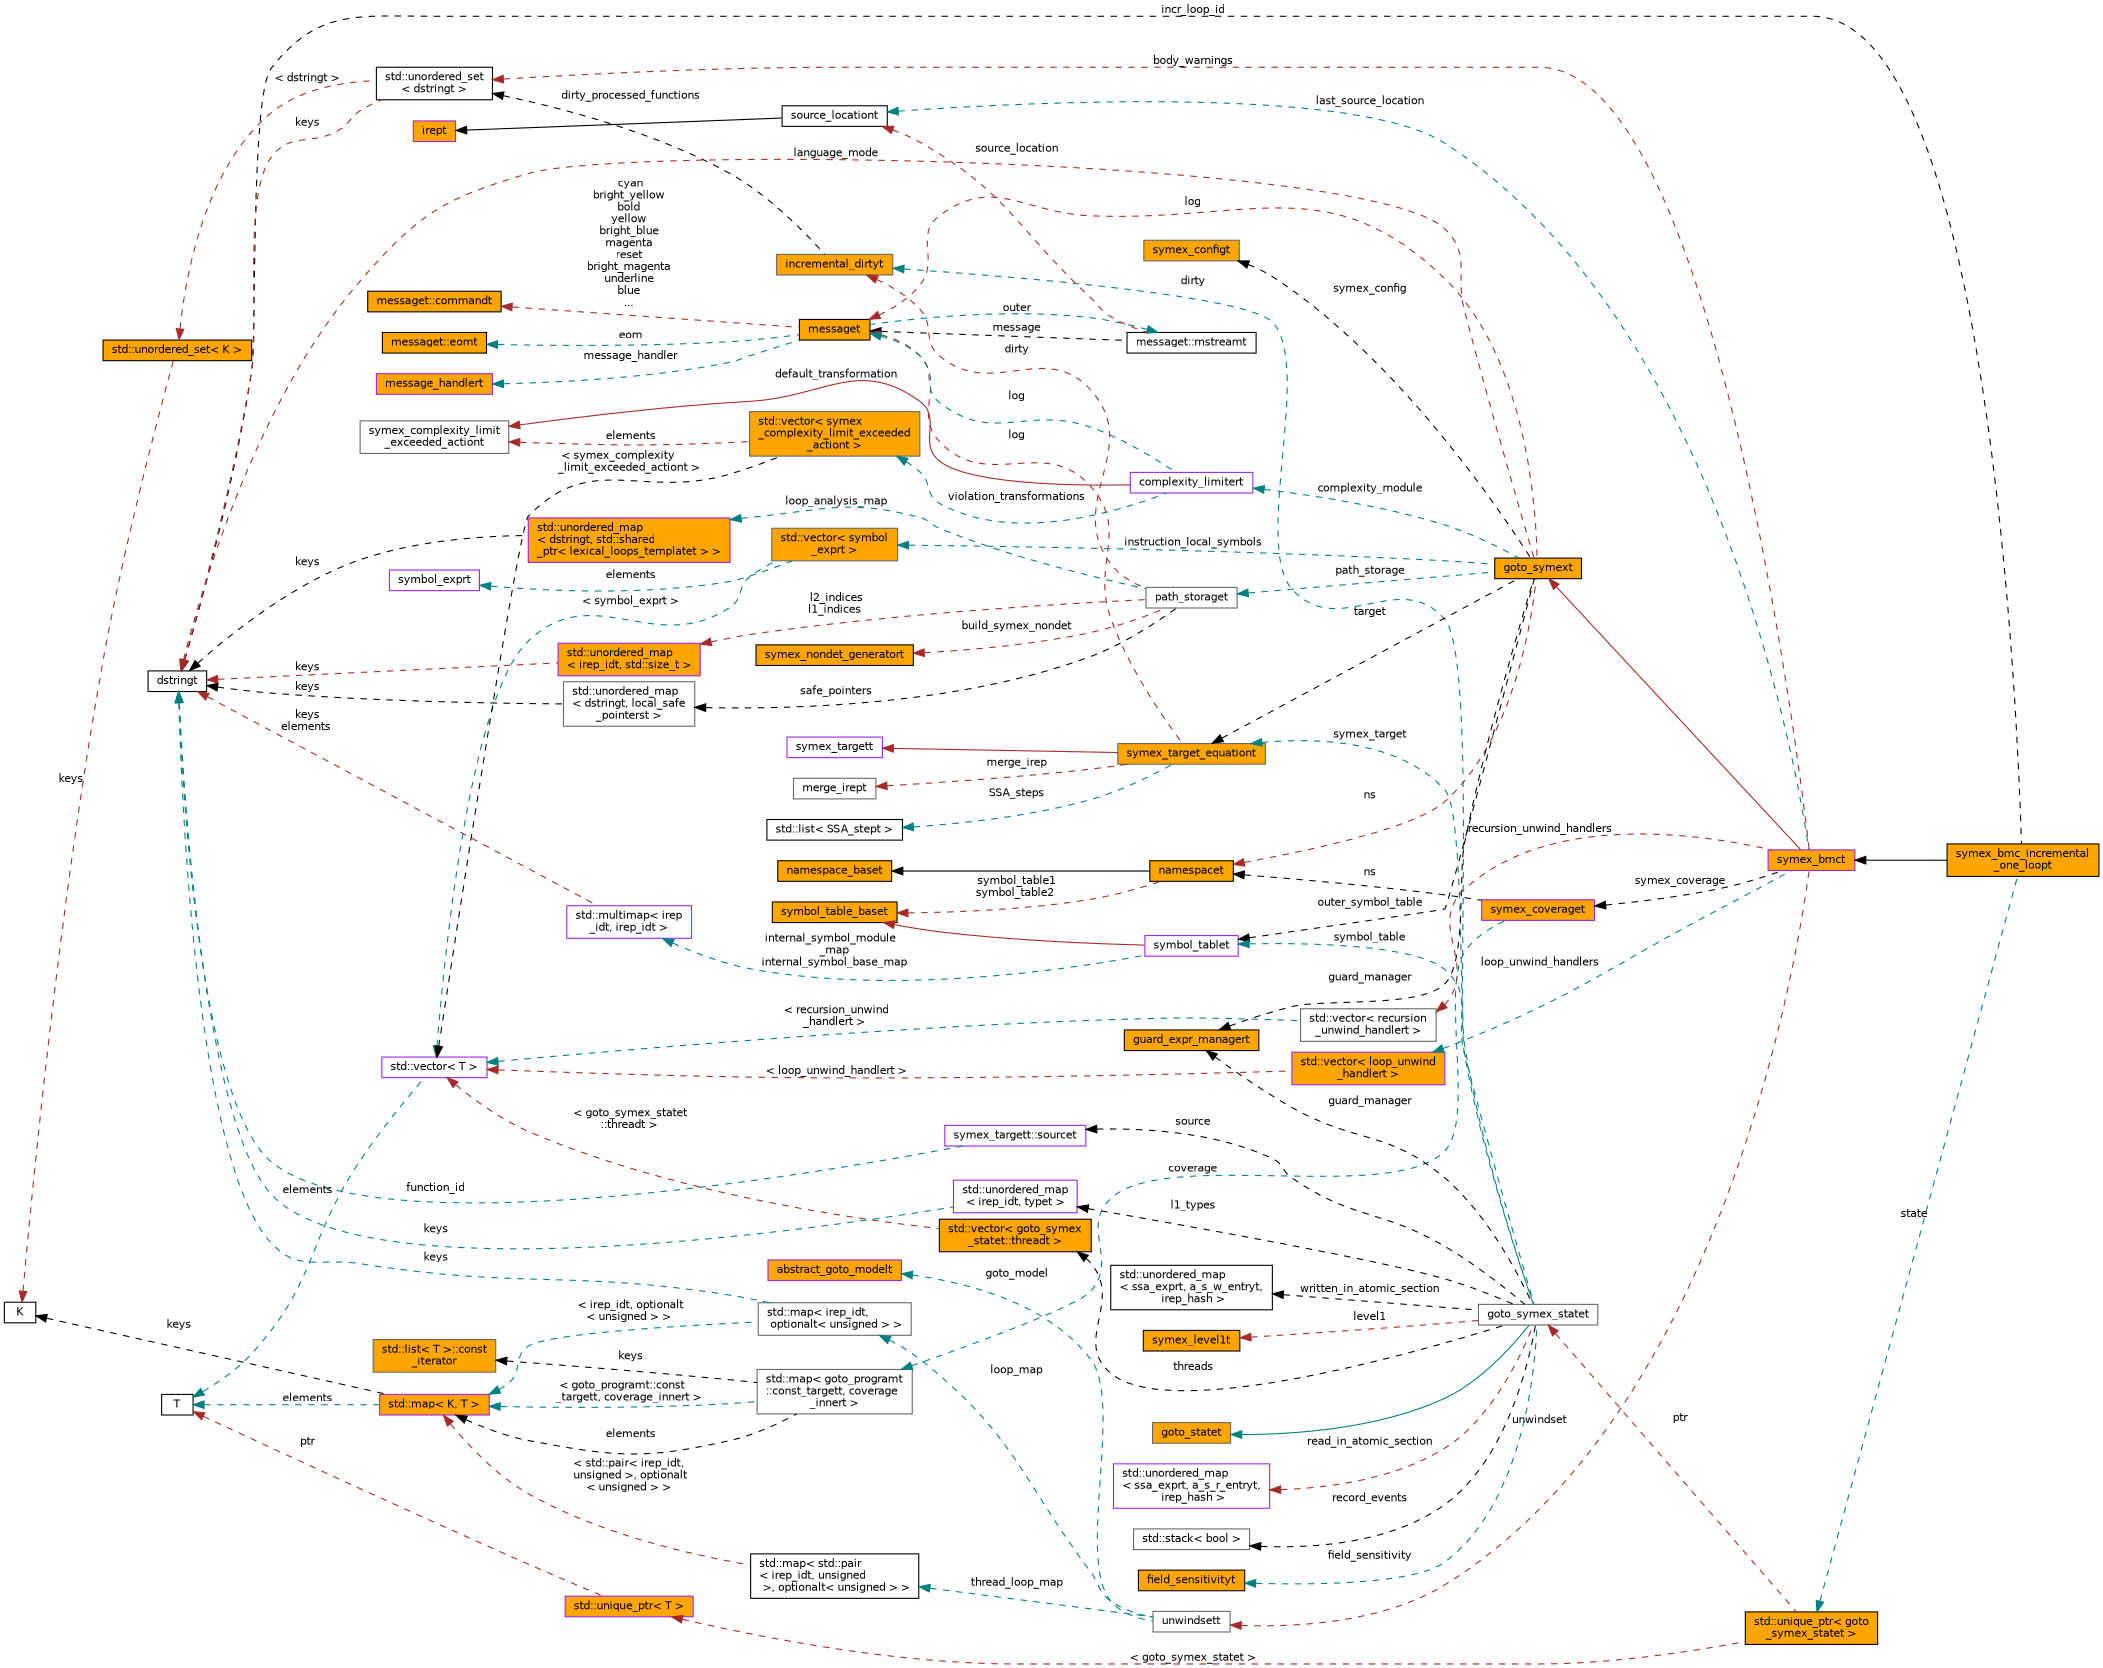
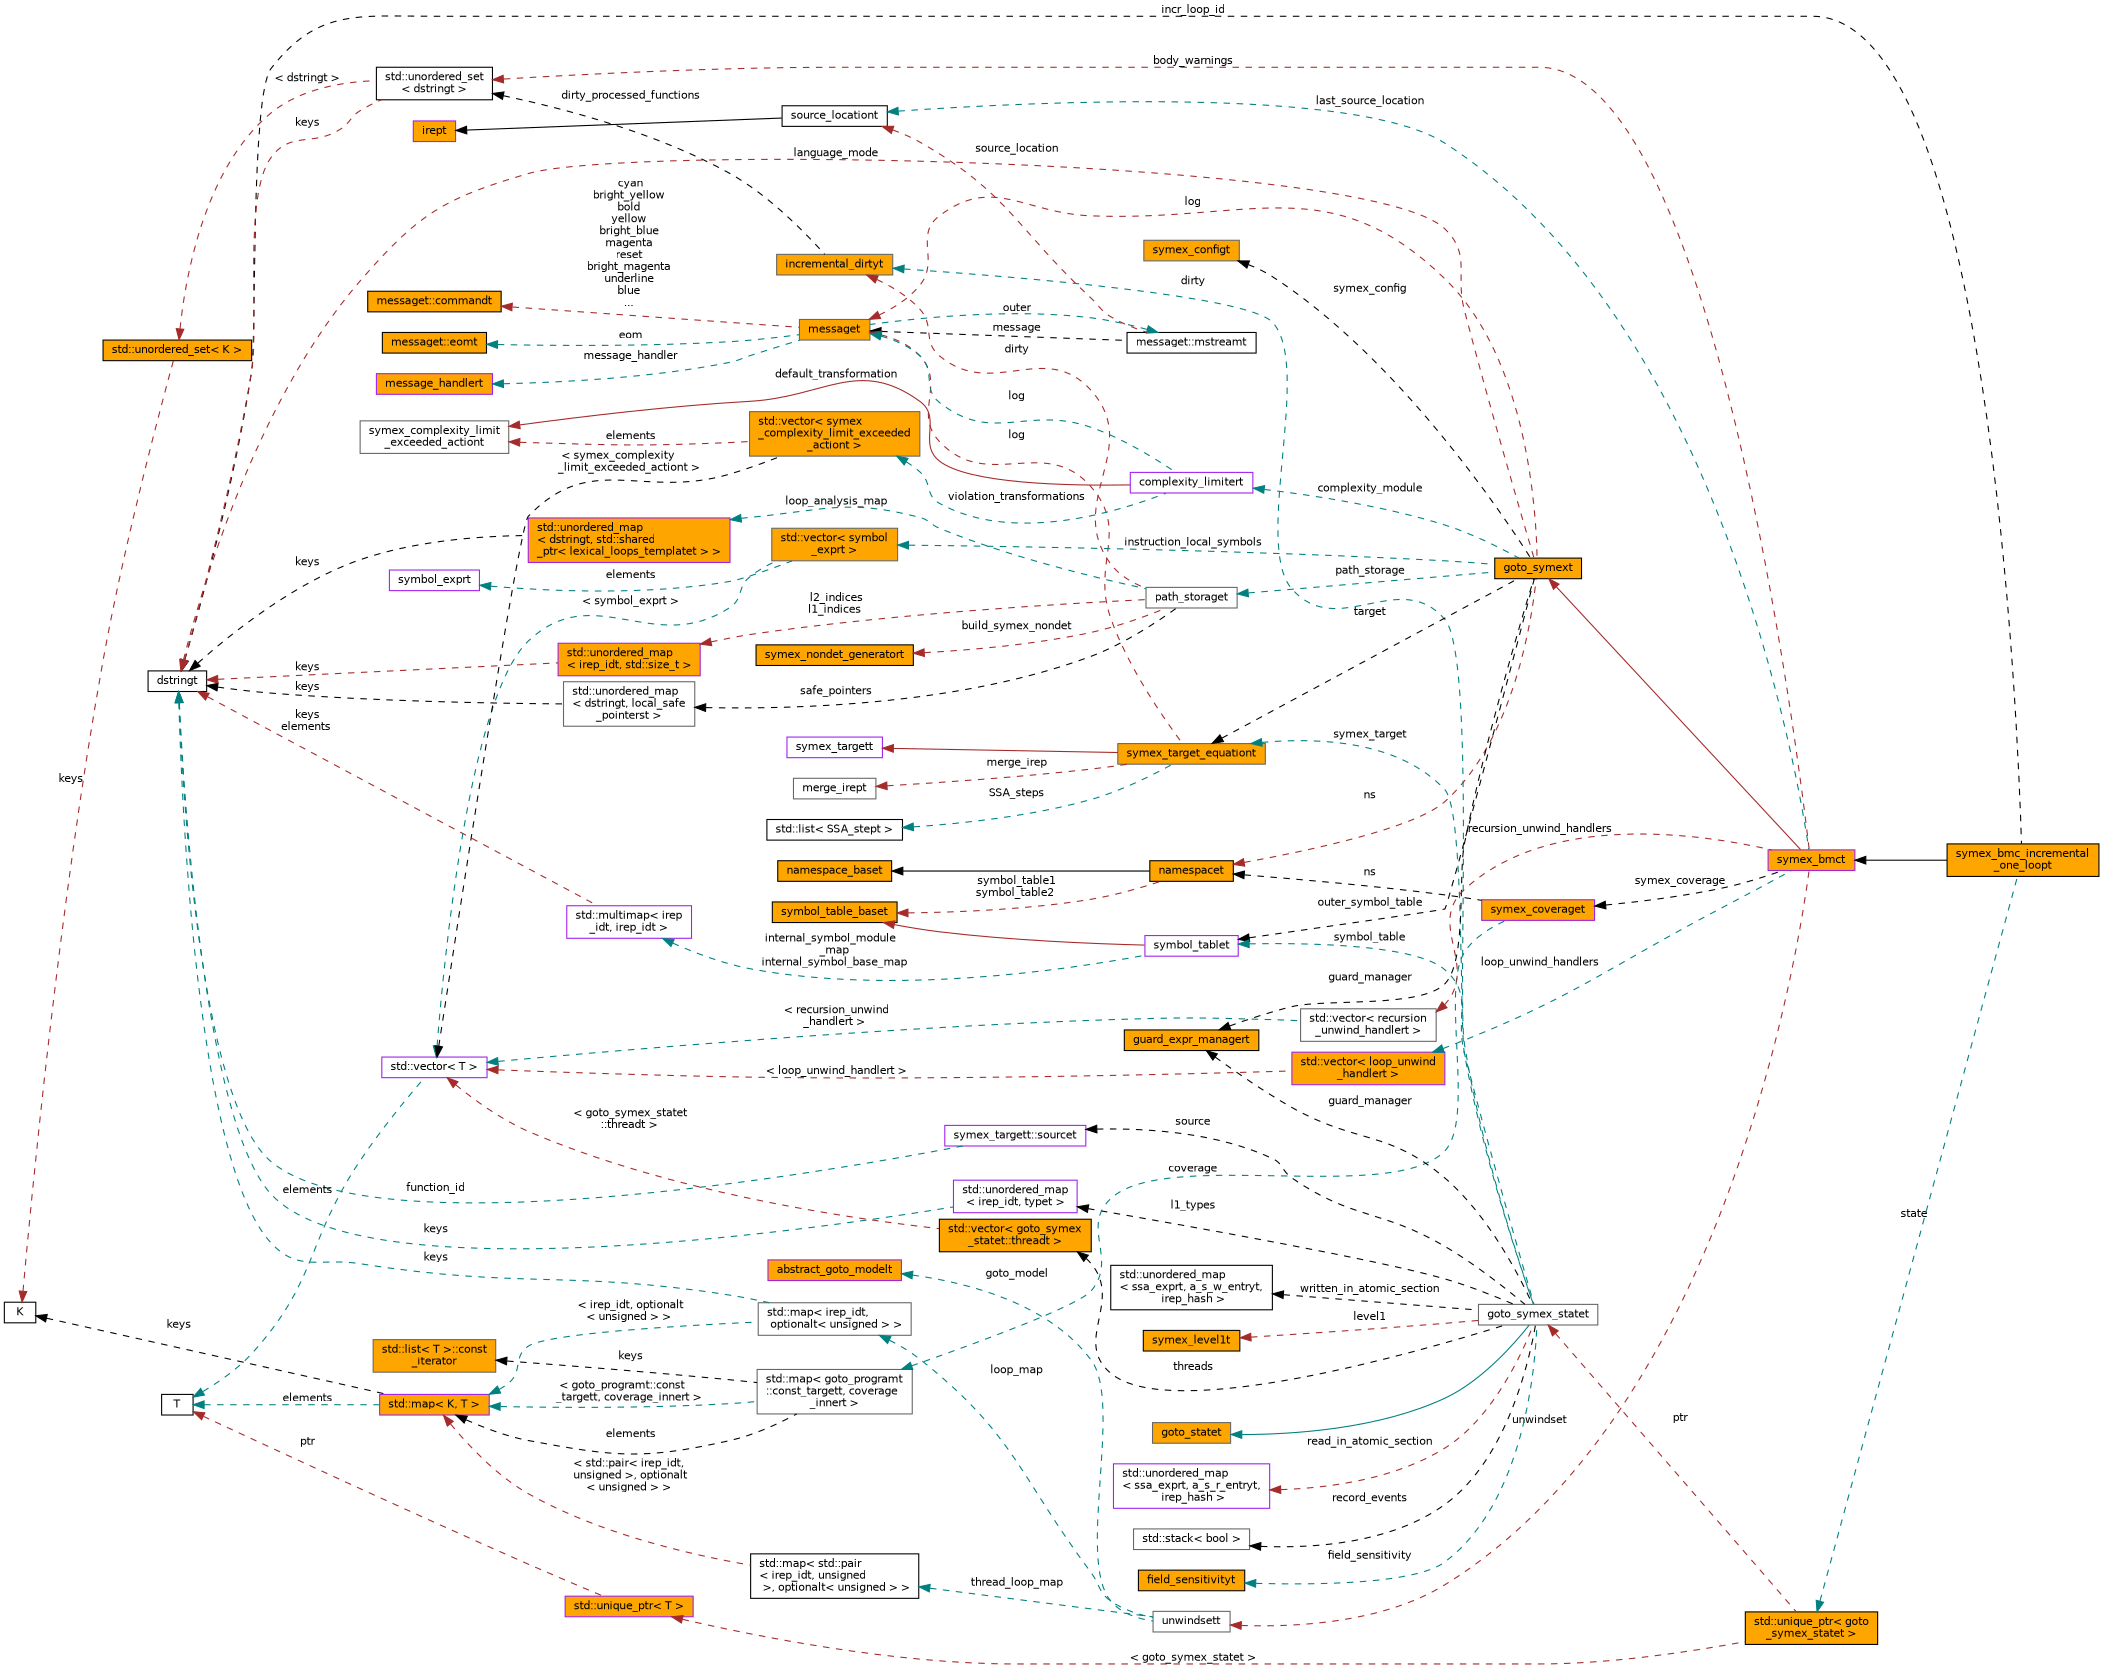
node "messaget": color black -> gray40
